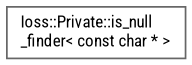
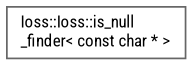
node "Ioss::Private::is_null _finder< const char * >": label "Ioss::Private::is_null _finder< const char * >" -> "Ioss::Ioss::is_null _finder< const char * >"
